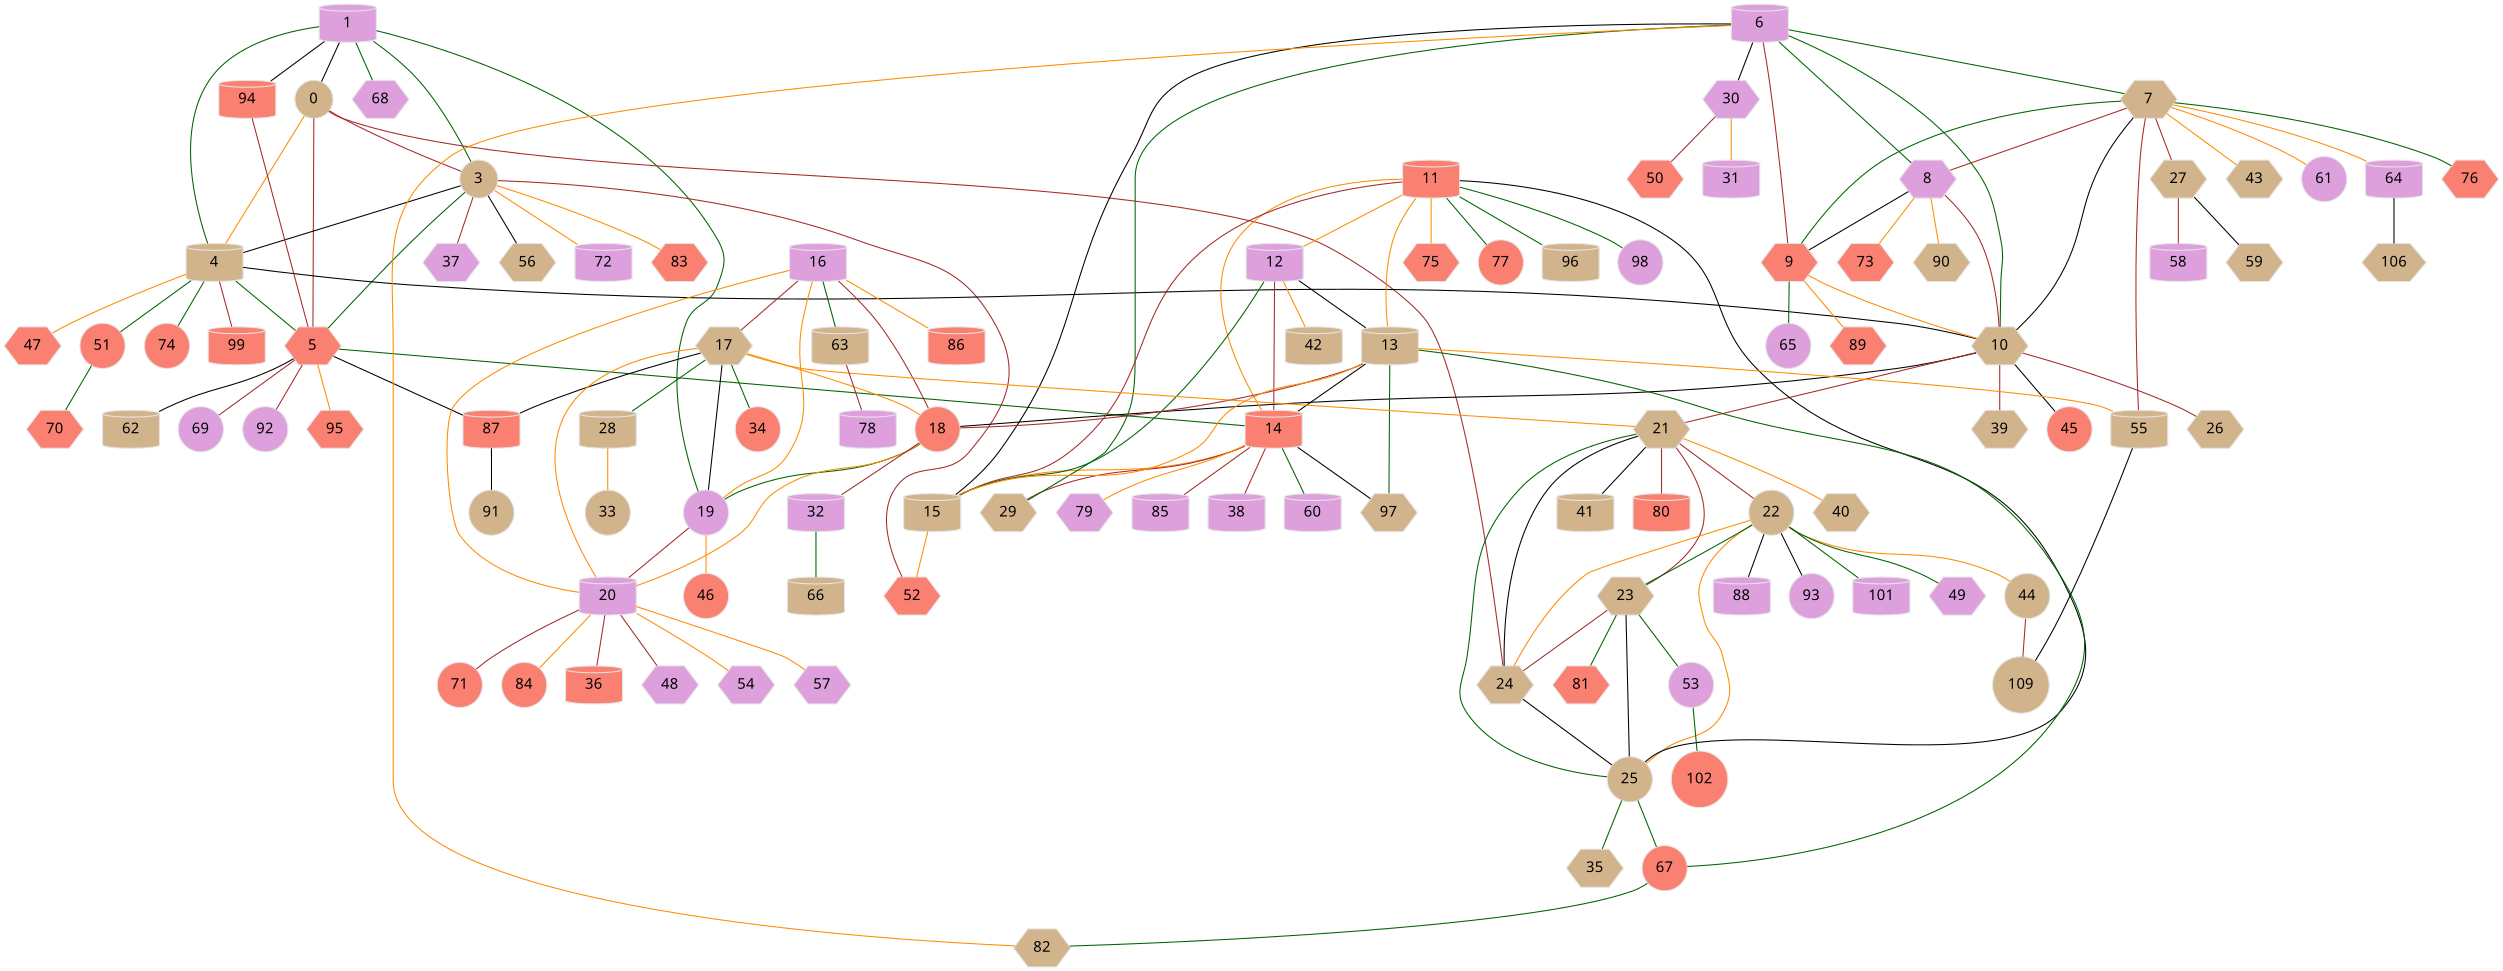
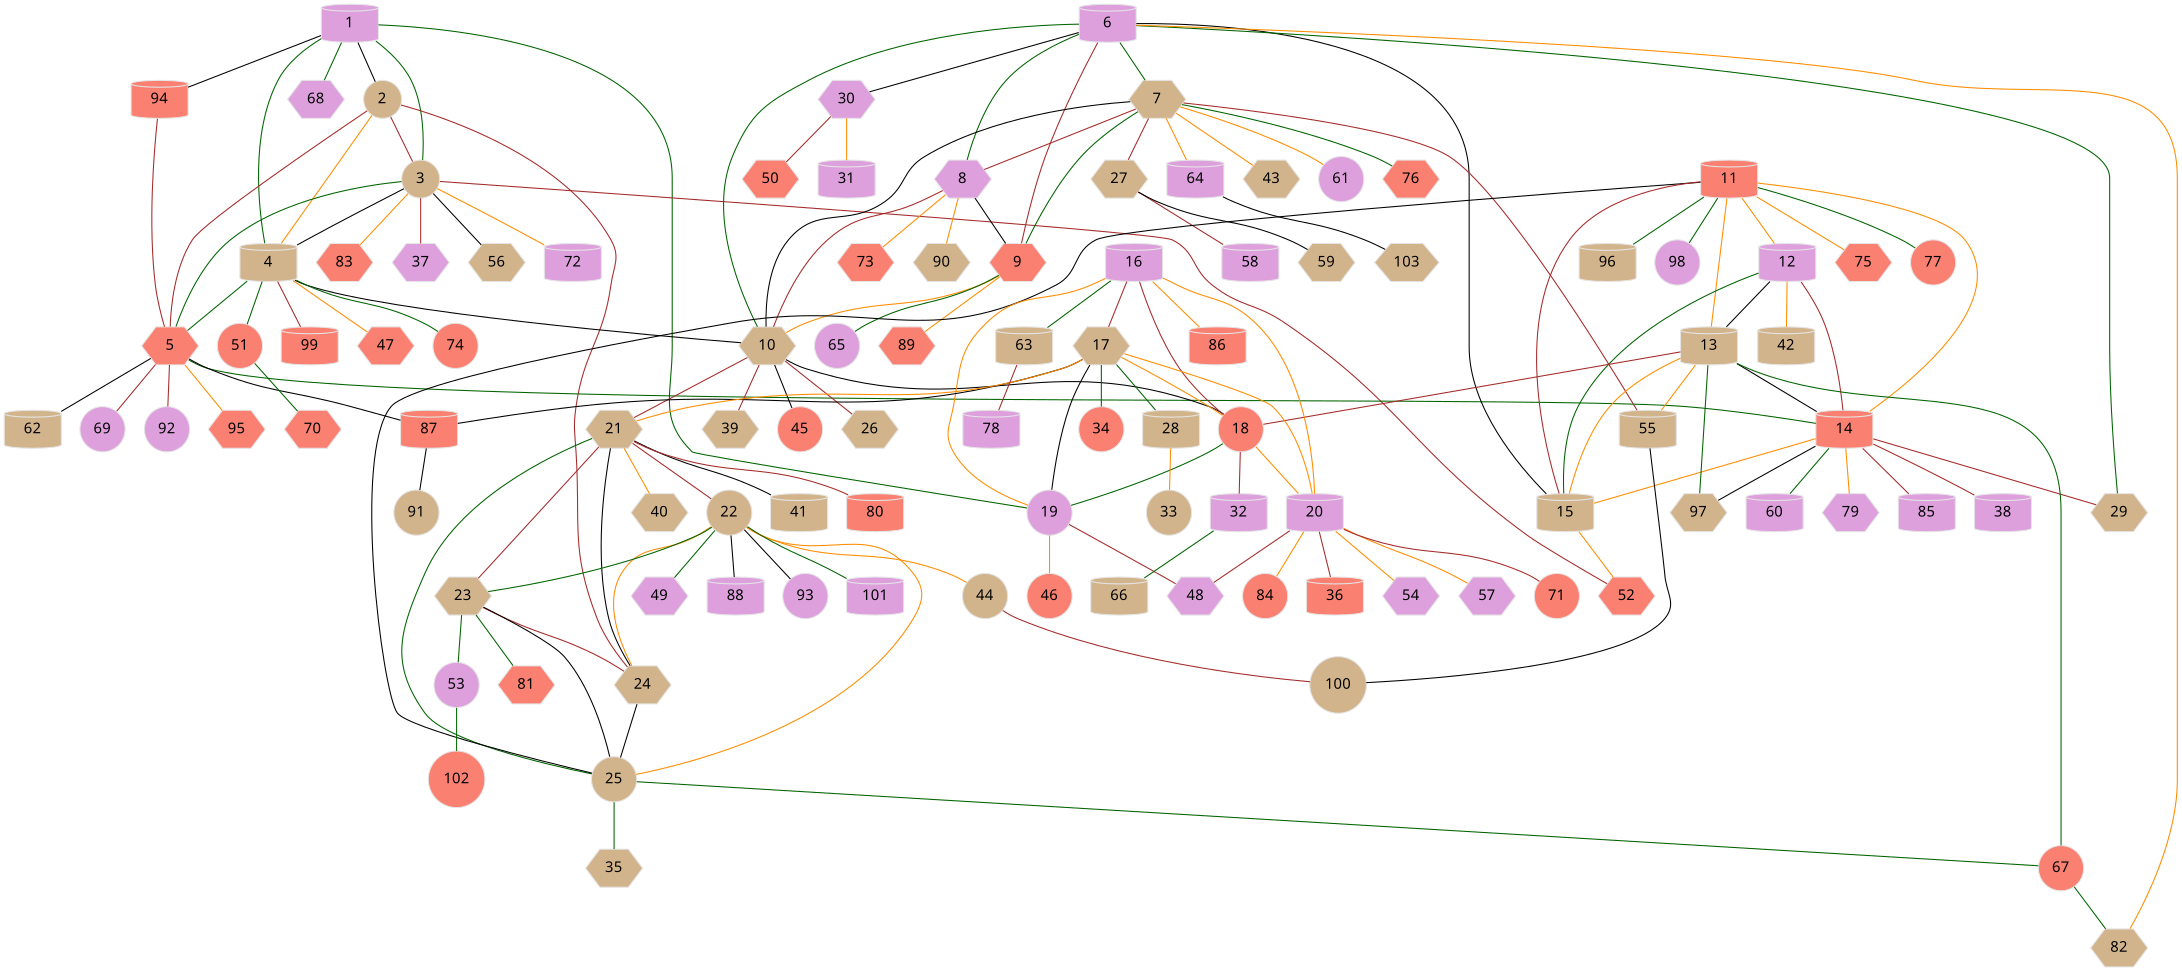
node "0": label "0" -> "2"
node "106": label "106" -> "103"
edge "19" -- "20": now "19" -- "48"
node "109": label "109" -> "100"
